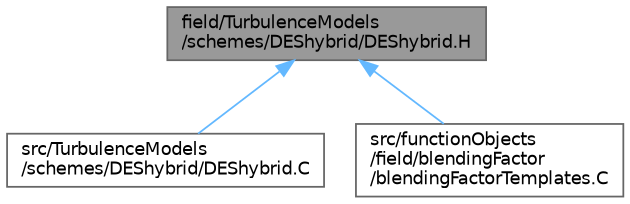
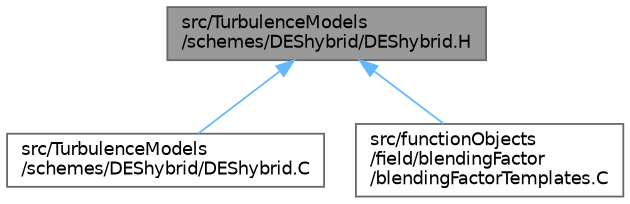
node "field/TurbulenceModels /schemes/DEShybrid/DEShybrid.H": label "field/TurbulenceModels /schemes/DEShybrid/DEShybrid.H" -> "src/TurbulenceModels /schemes/DEShybrid/DEShybrid.H"
